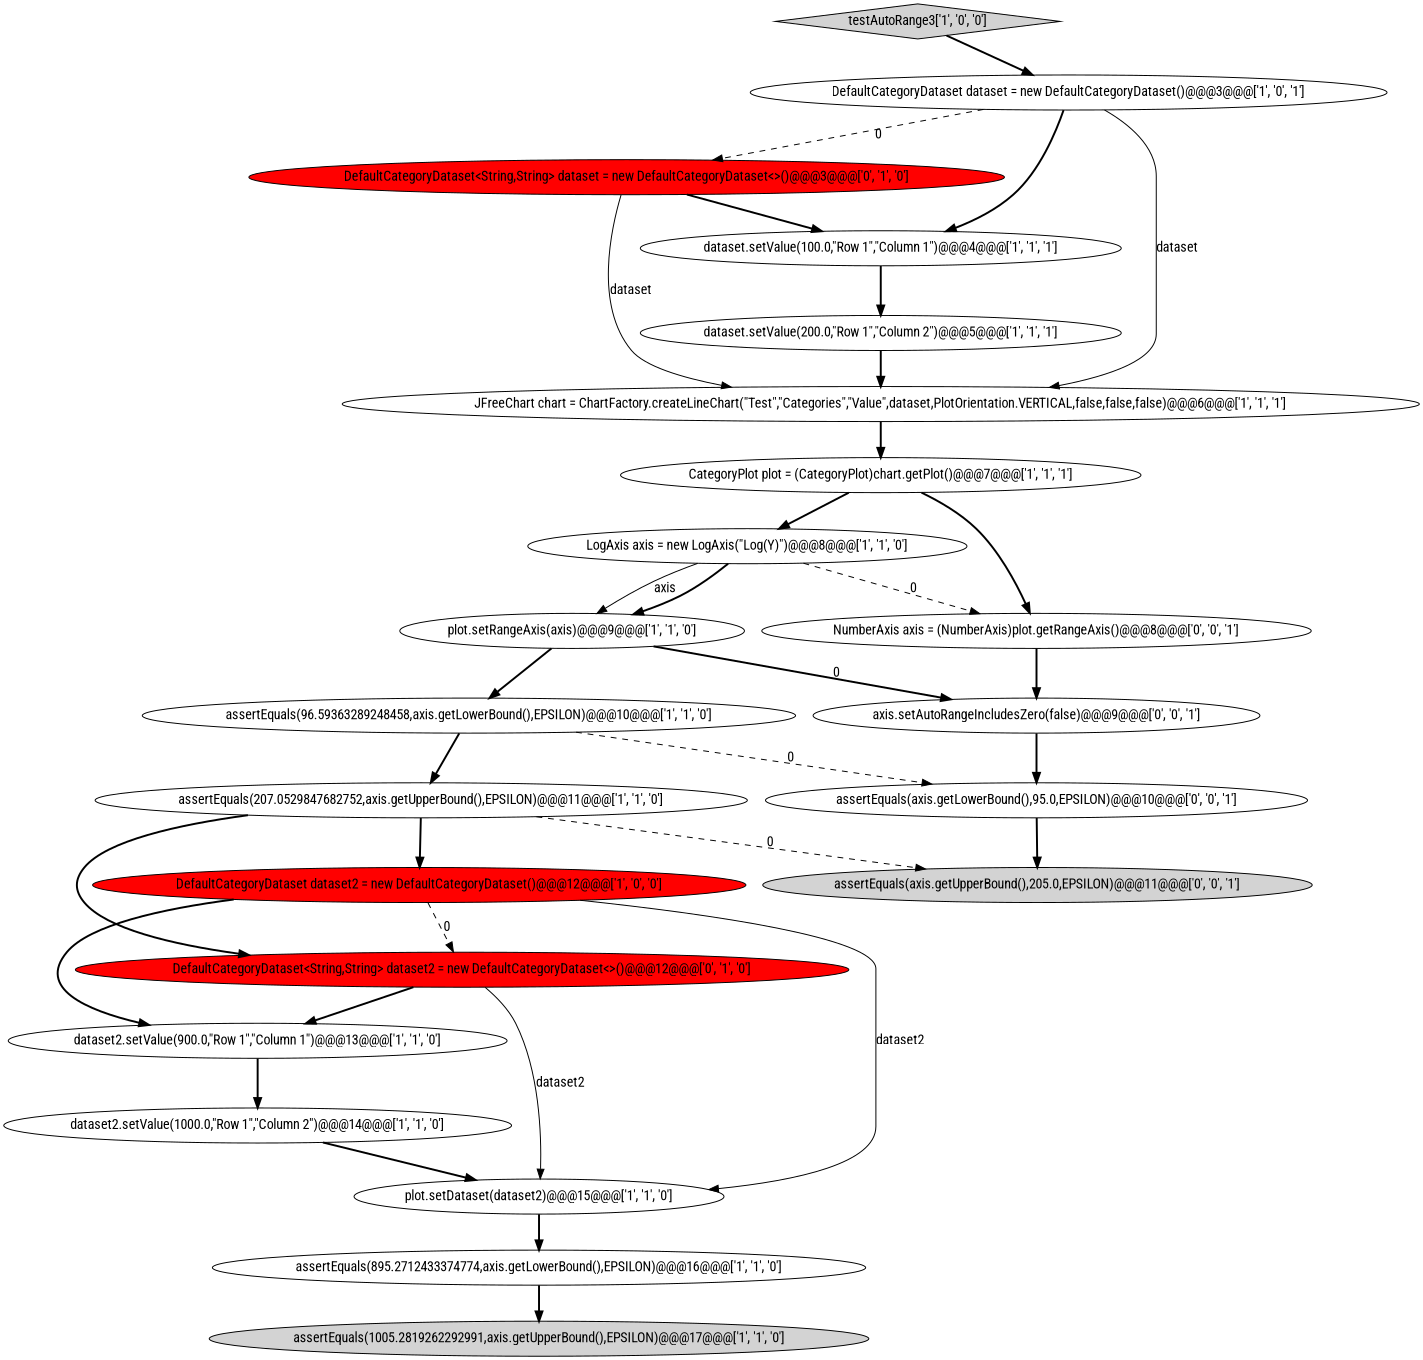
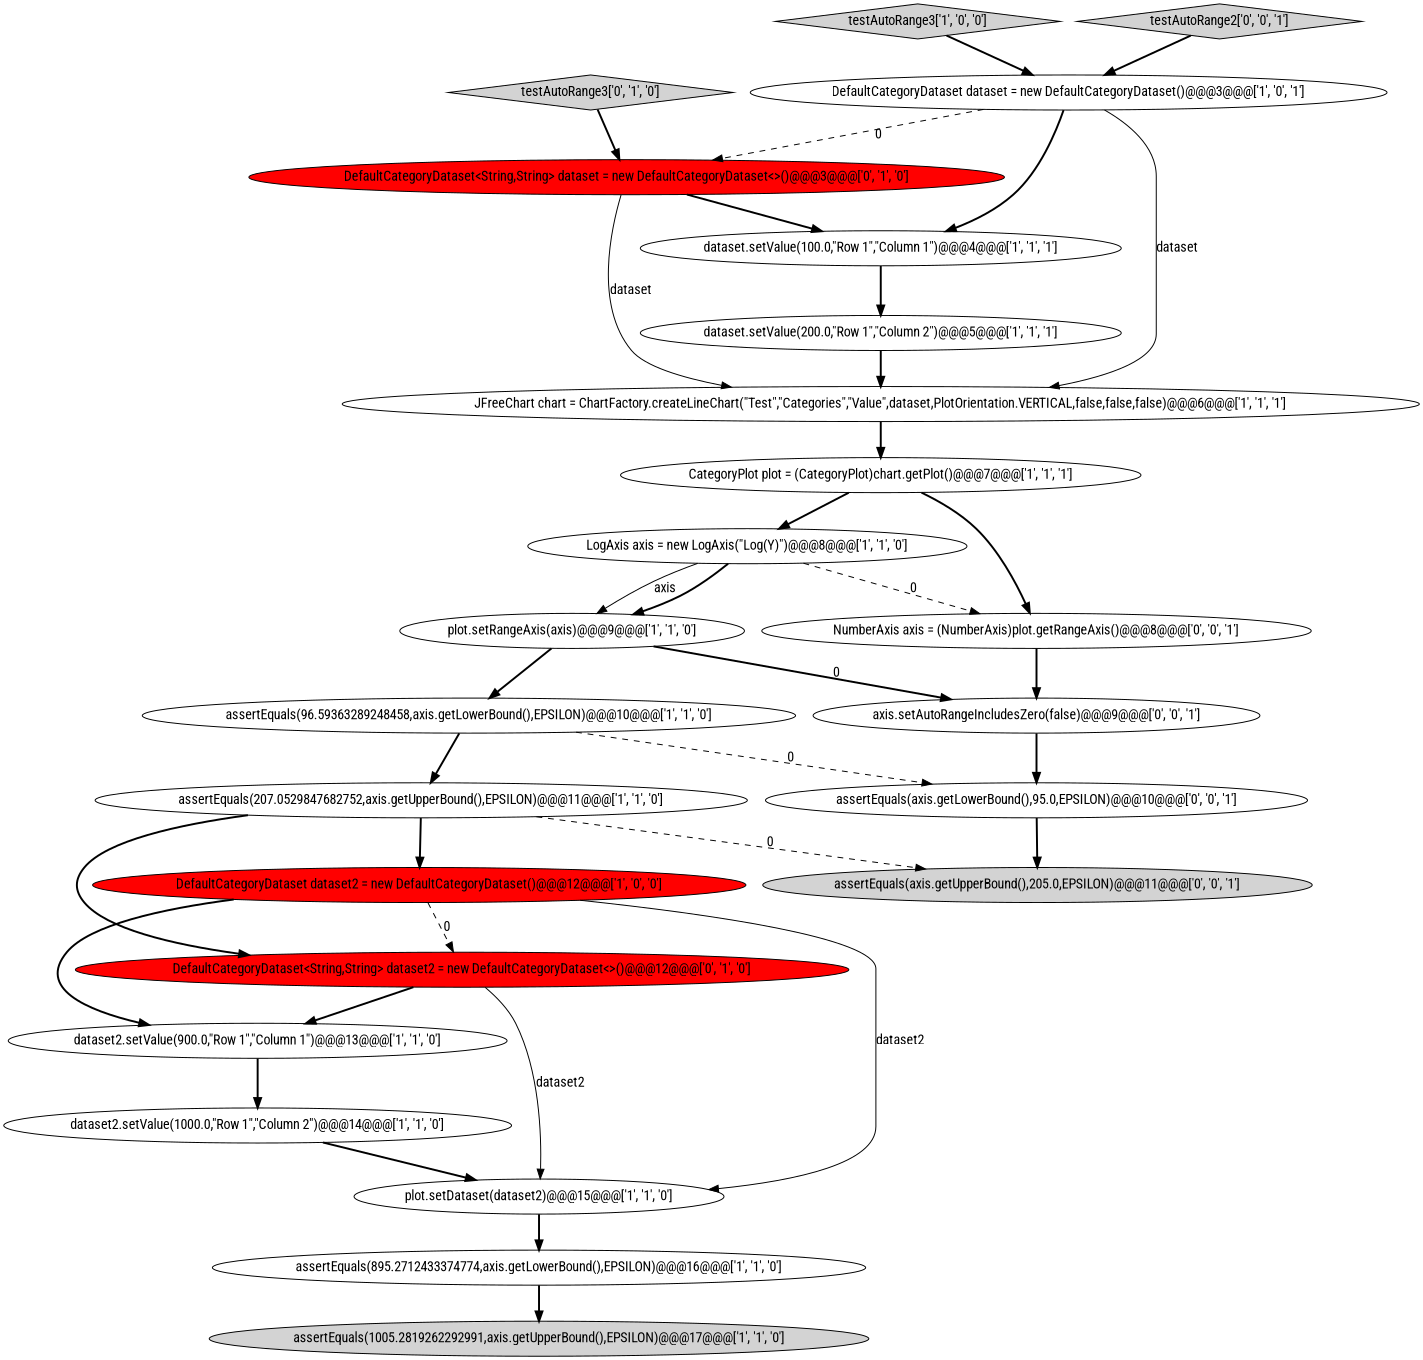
node "testAutoRange2['0', '0', '1']": added
node "testAutoRange3['0', '1', '0']": added
